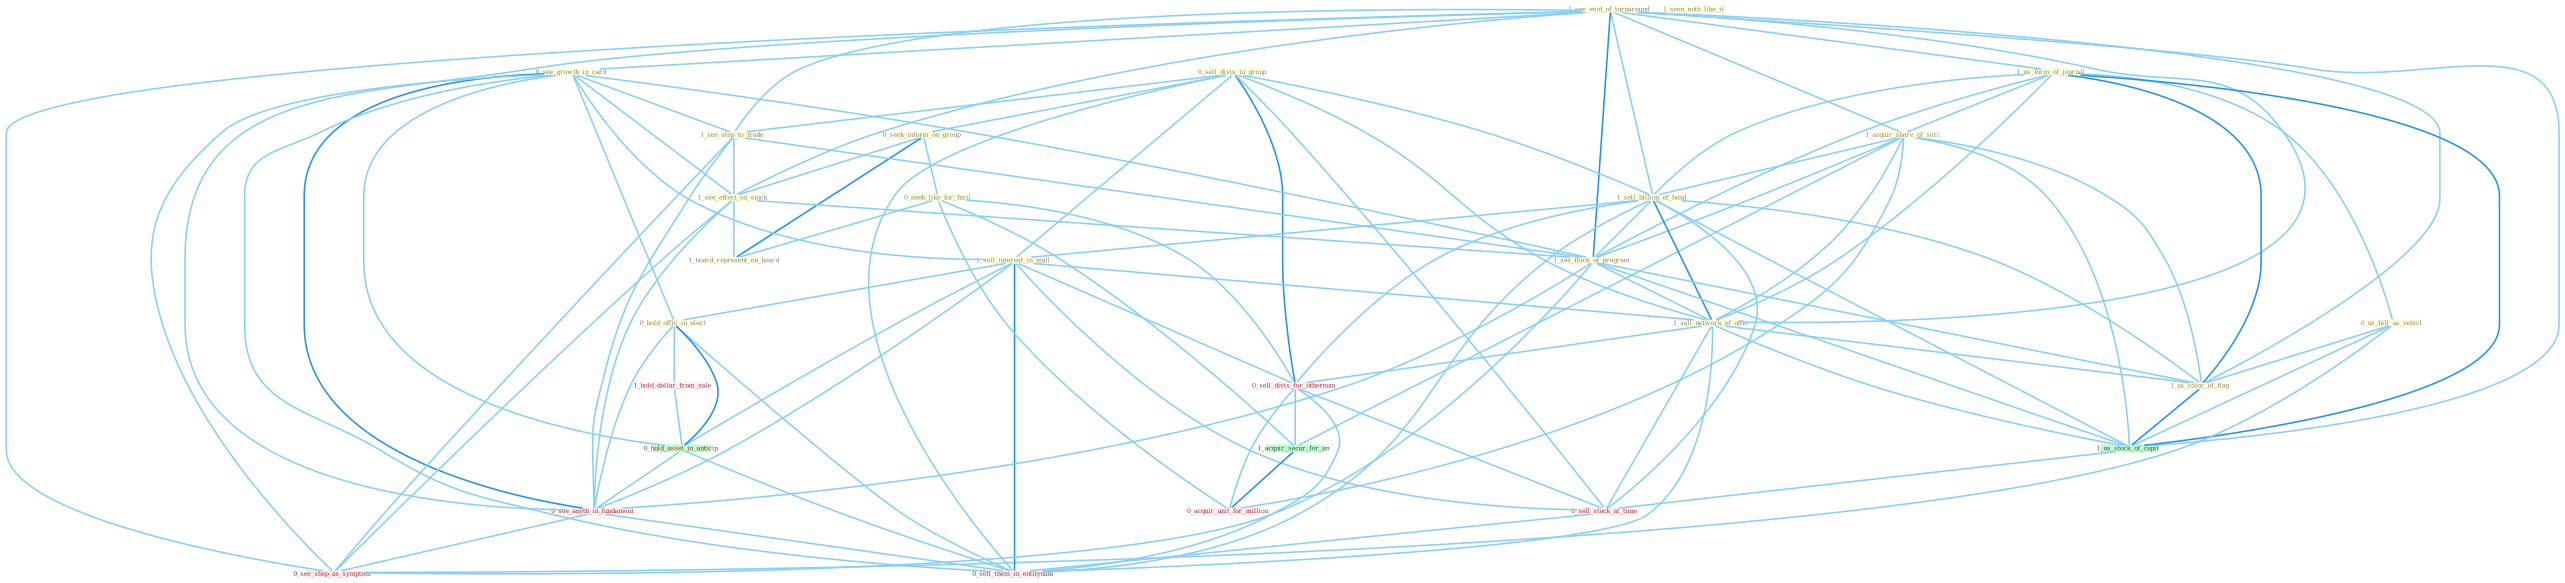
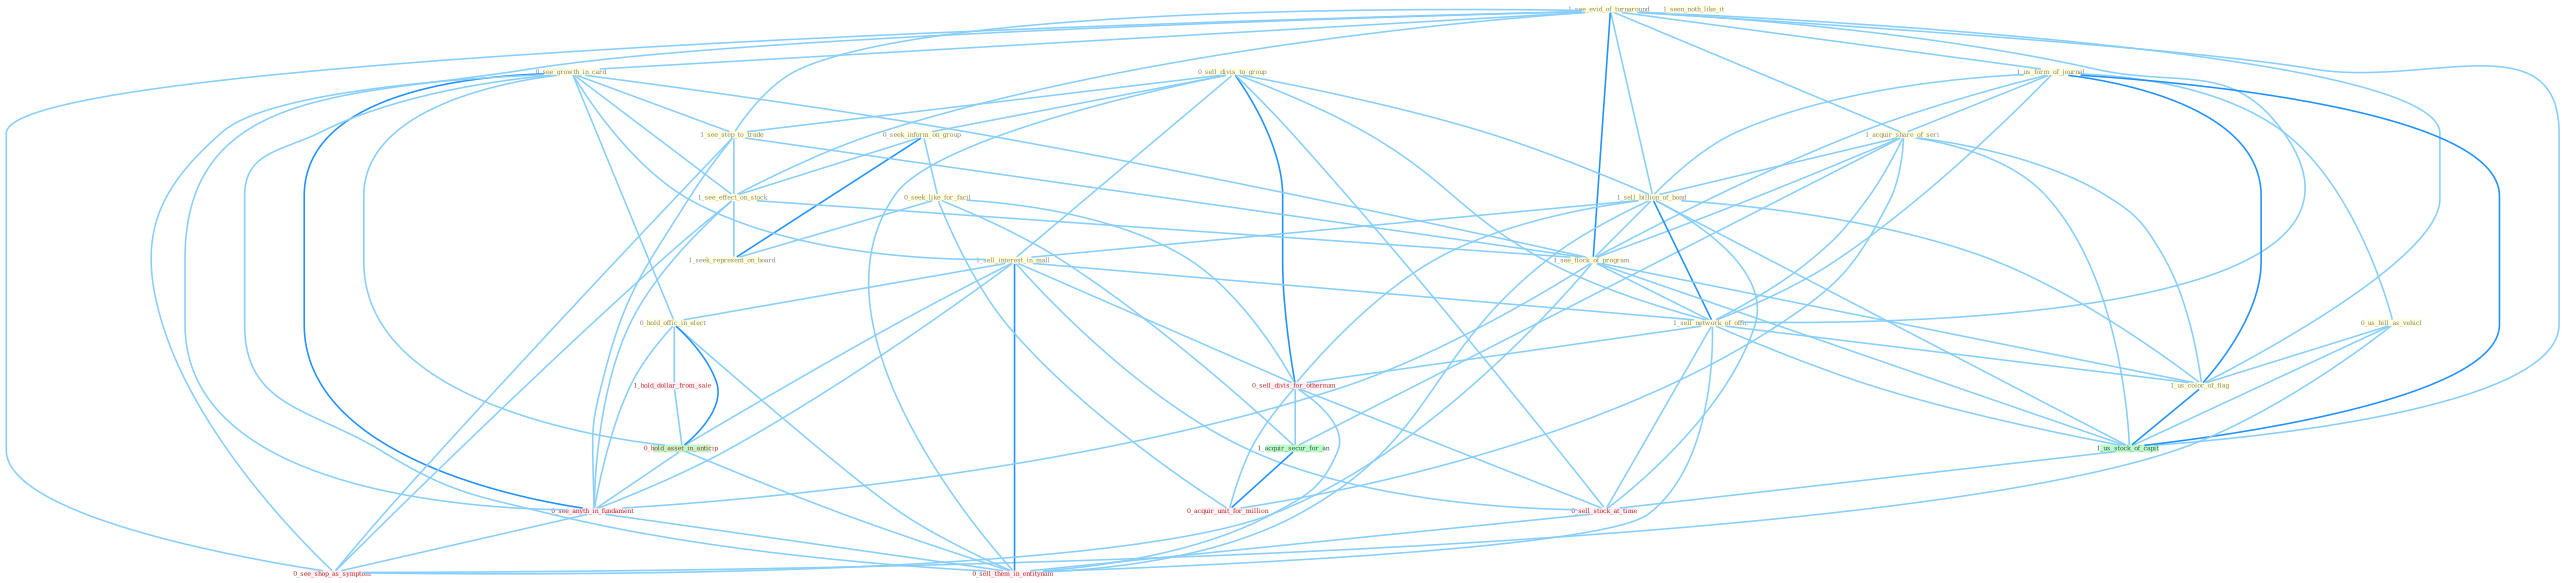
node "1_board_represent_on_board": label "1_board_represent_on_board" -> "1_seek_represent_on_board"
